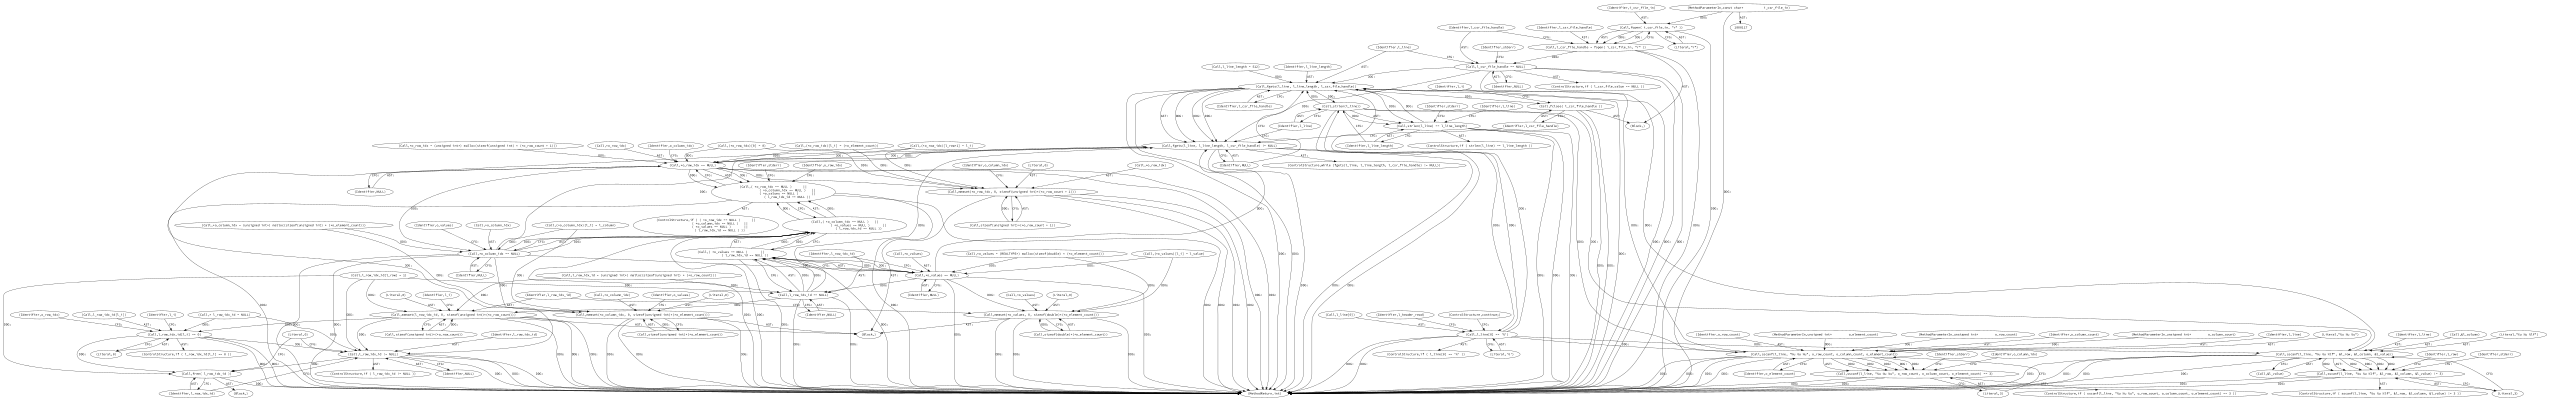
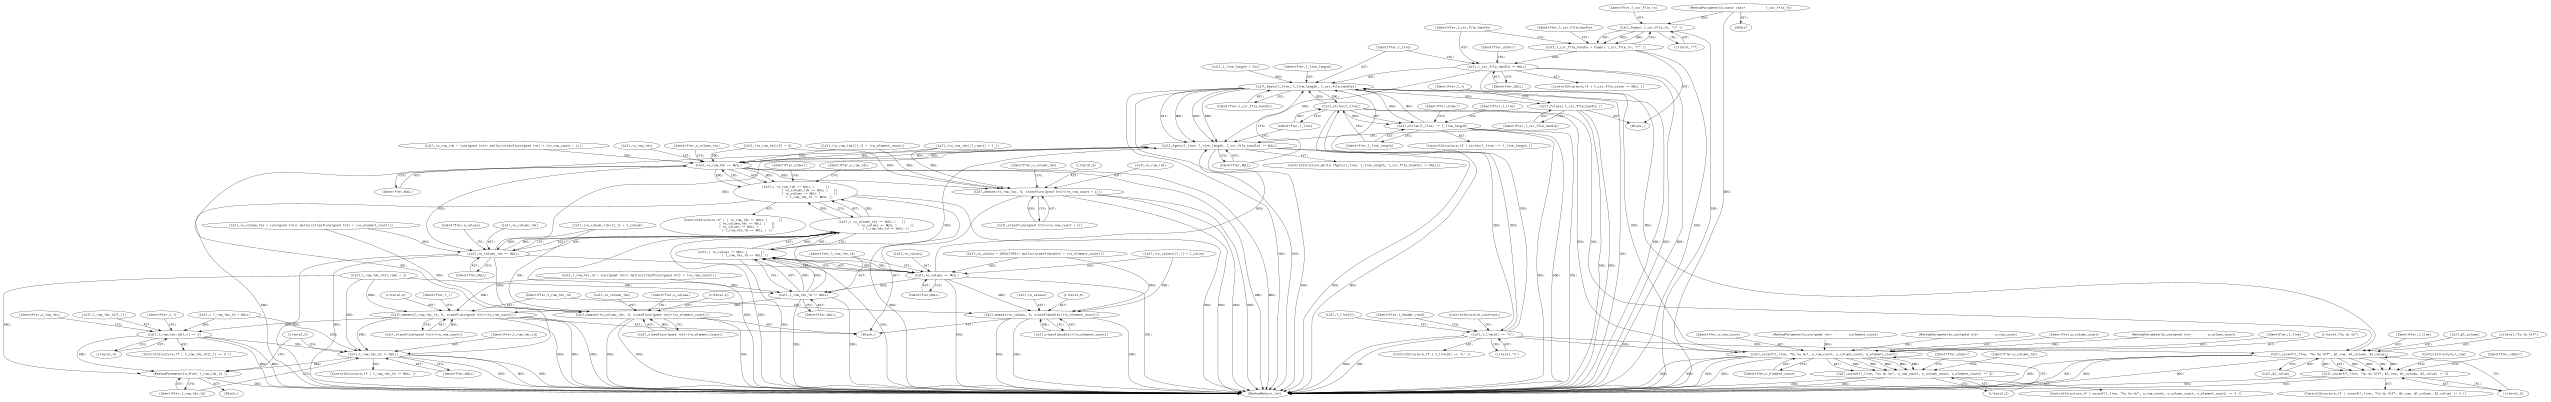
node "(Identifier,l_row)": label "(Identifier,l_row)" -> "(ControlStructure,l_row)"
node "(Call,free( l_row_idx_id ))": label "(Call,free( l_row_idx_id ))" -> "(MethodParameterIn,free( l_row_idx_id ))"
